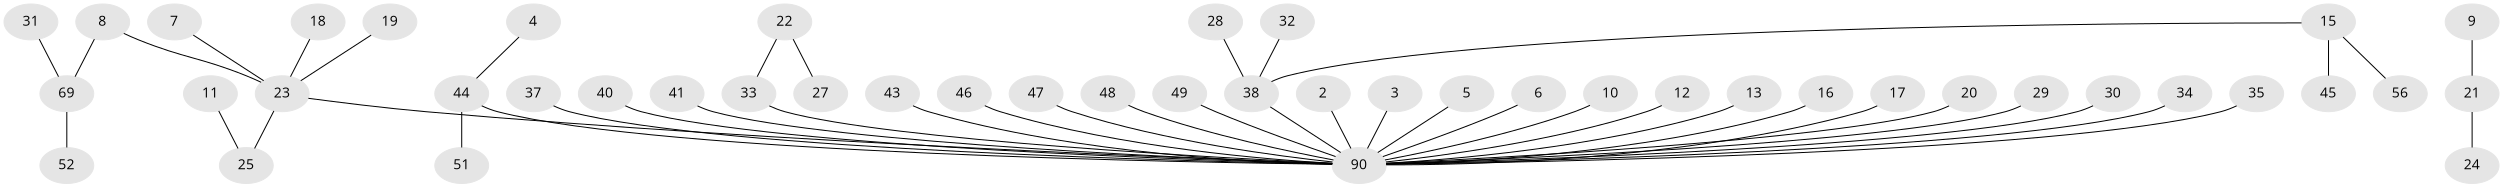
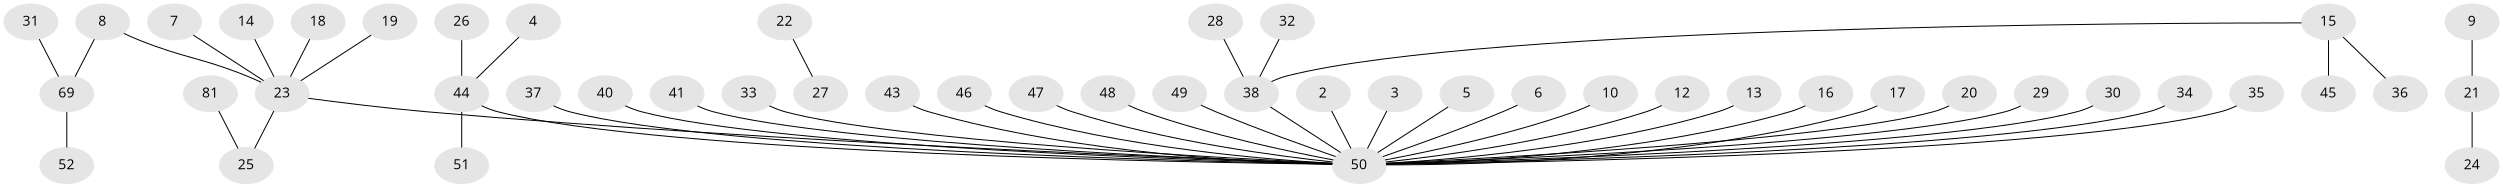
node "14": added
node "26": added
edge "22" -- "33": removed
node "11": label "11" -> "81"
node "56": label "56" -> "36"
node "90": label "90" -> "50"
